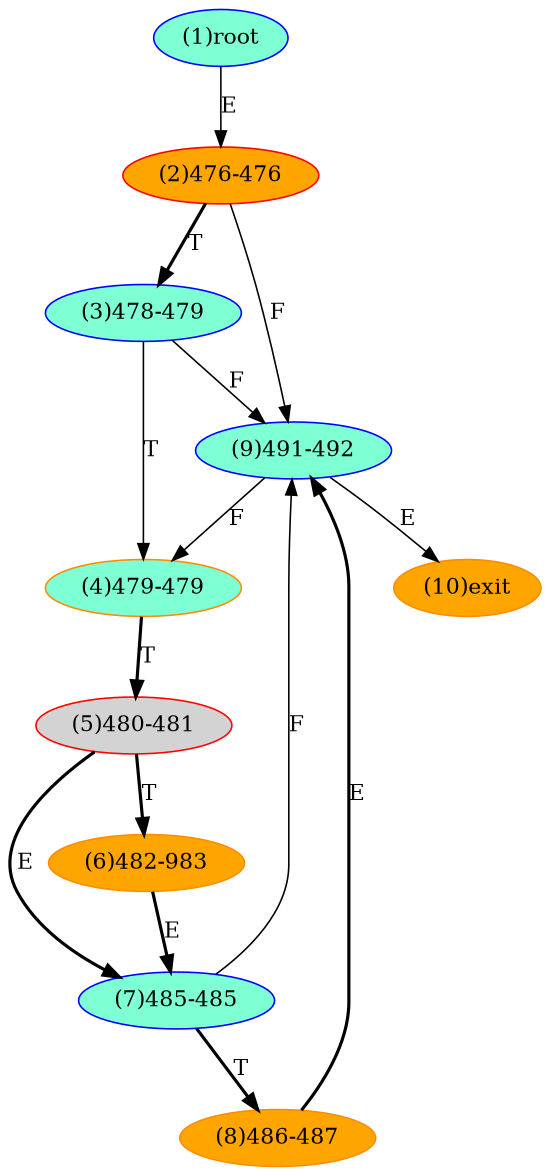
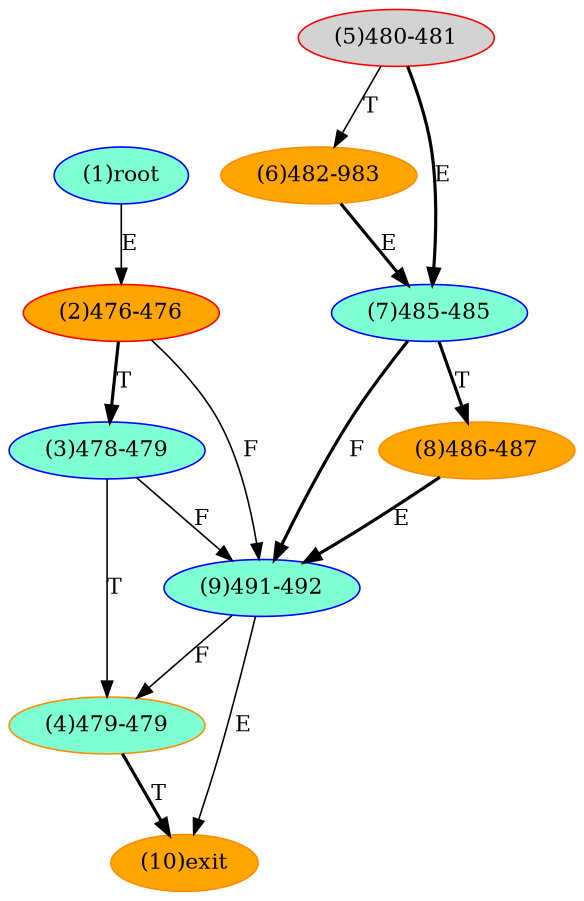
edge "(4)479-479" -> "(5)480-481": now "(4)479-479" -> "(10)exit"
edge "(7)485-485" -> "(9)491-492": style solid -> bold
edge "(5)480-481" -> "(6)482-983": style bold -> solid
